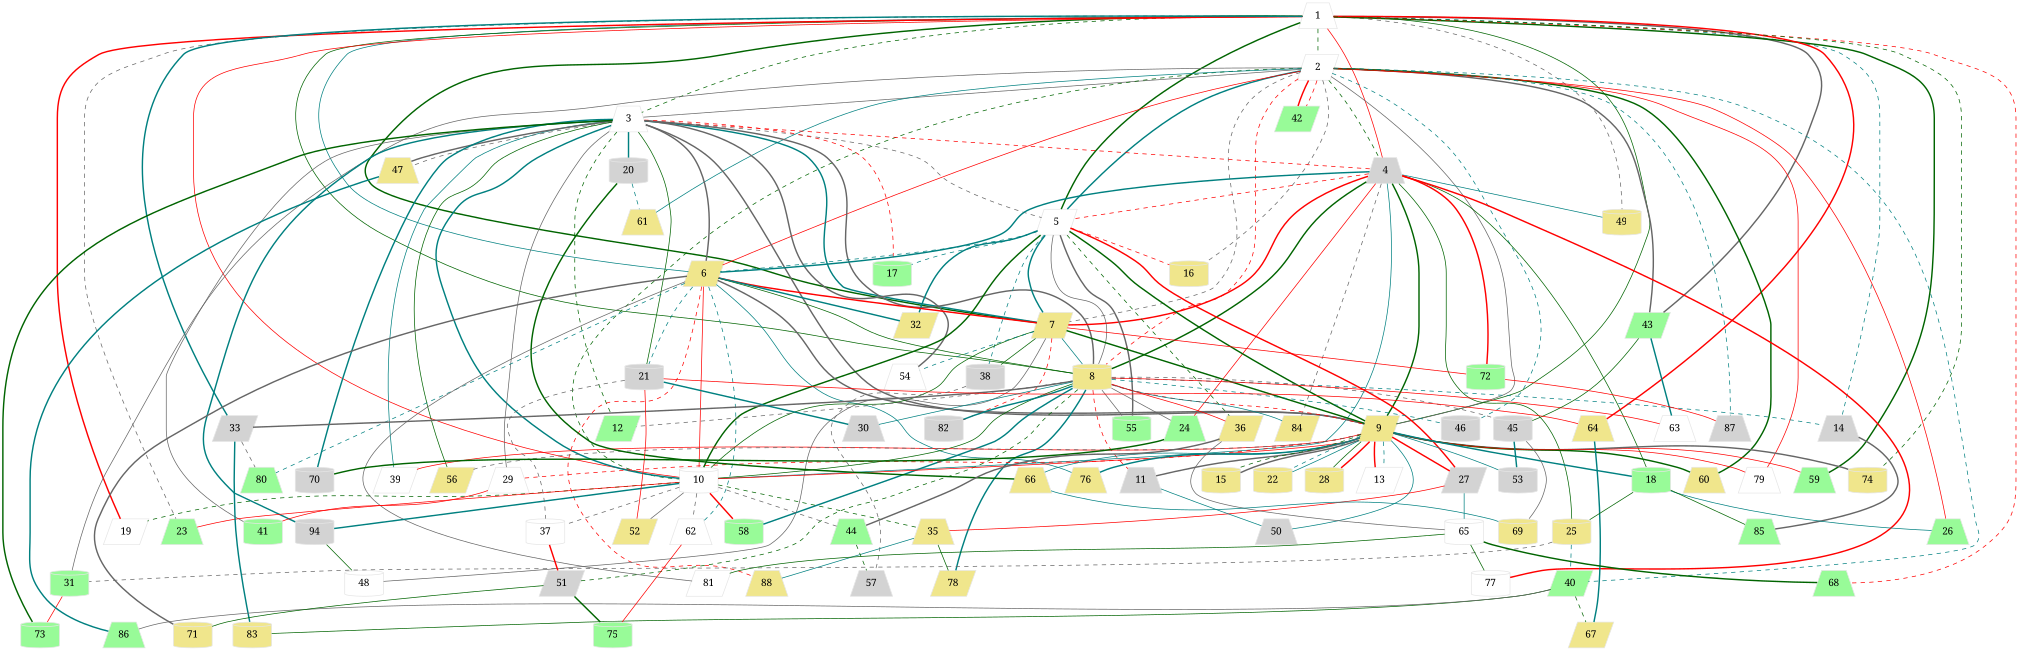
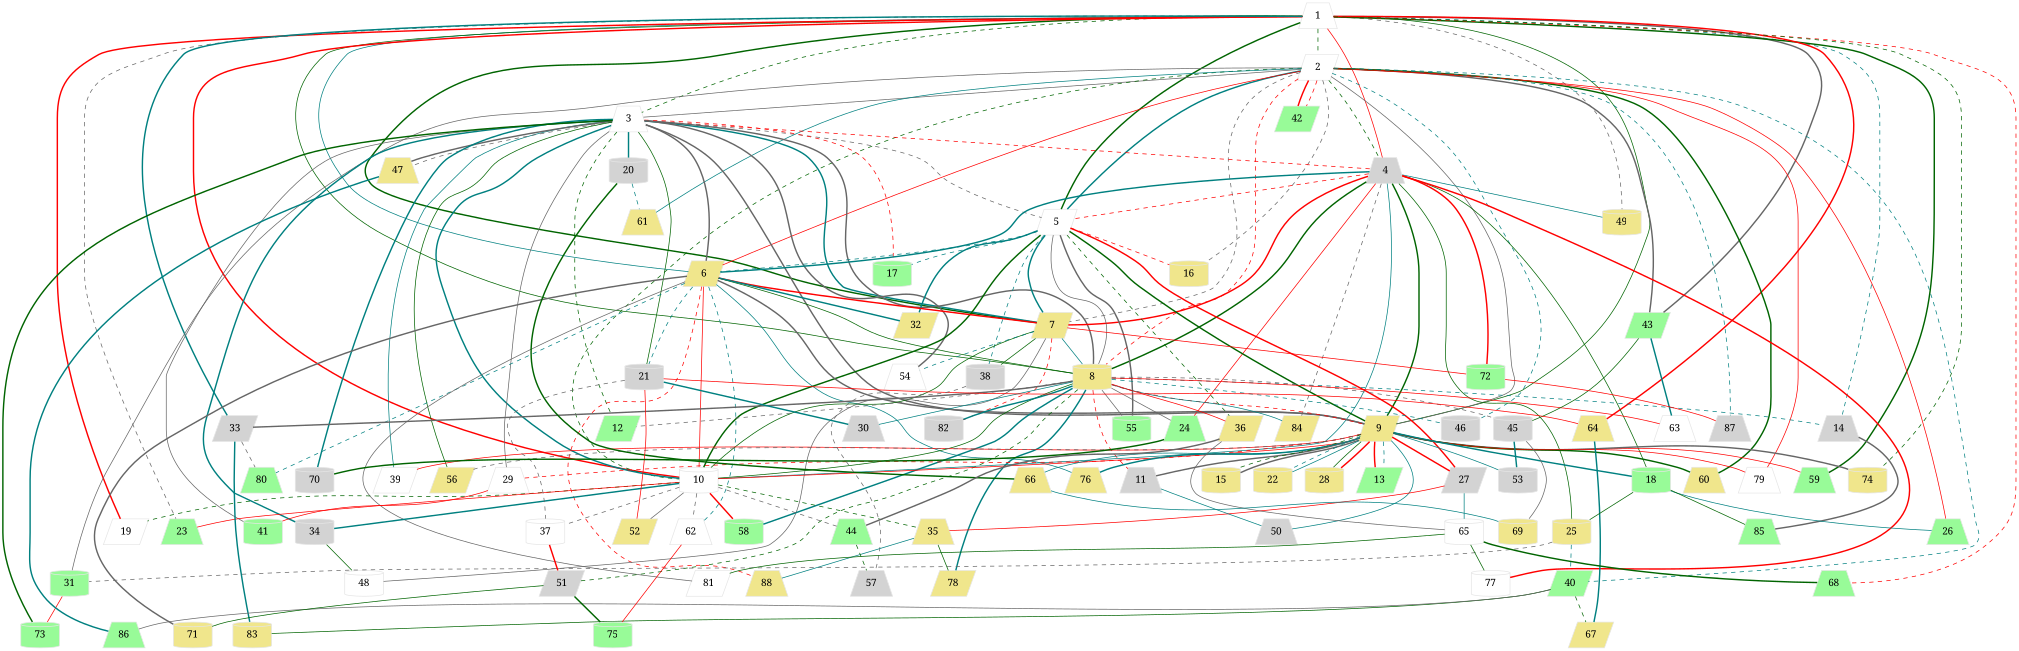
edge "1" -- "10": style solid -> bold
edge "7" -- "9": removed
node "13": fillcolor white -> palegreen
node "94": label "94" -> "34"
